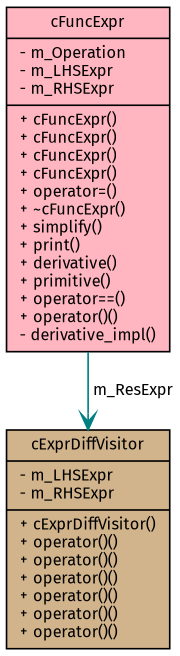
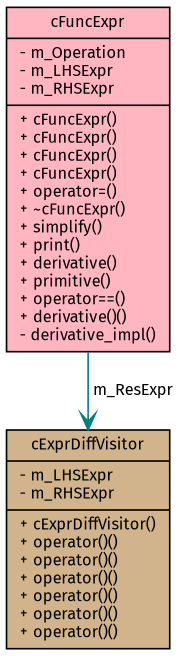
node "cFuncExpr": text "+ operator()()" -> "+ derivative()()"
